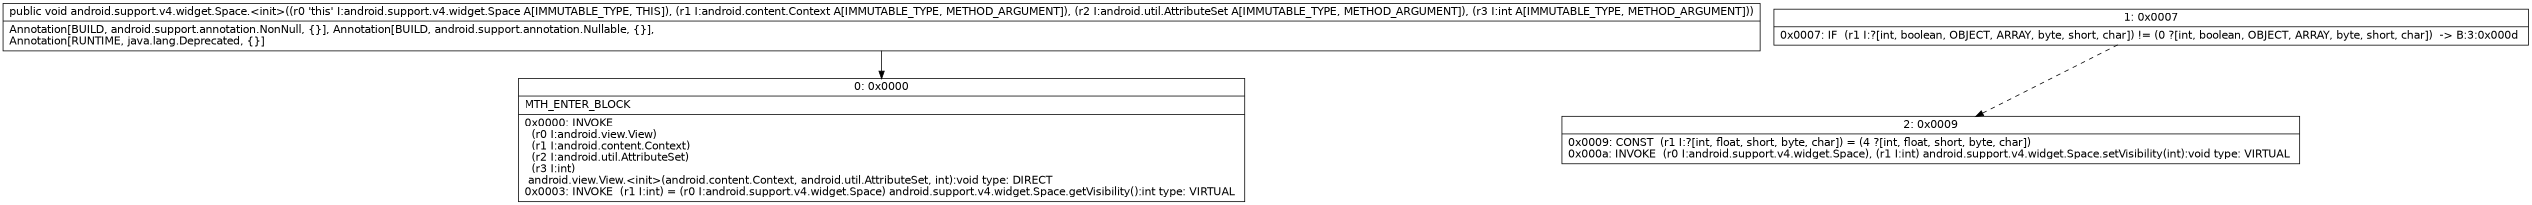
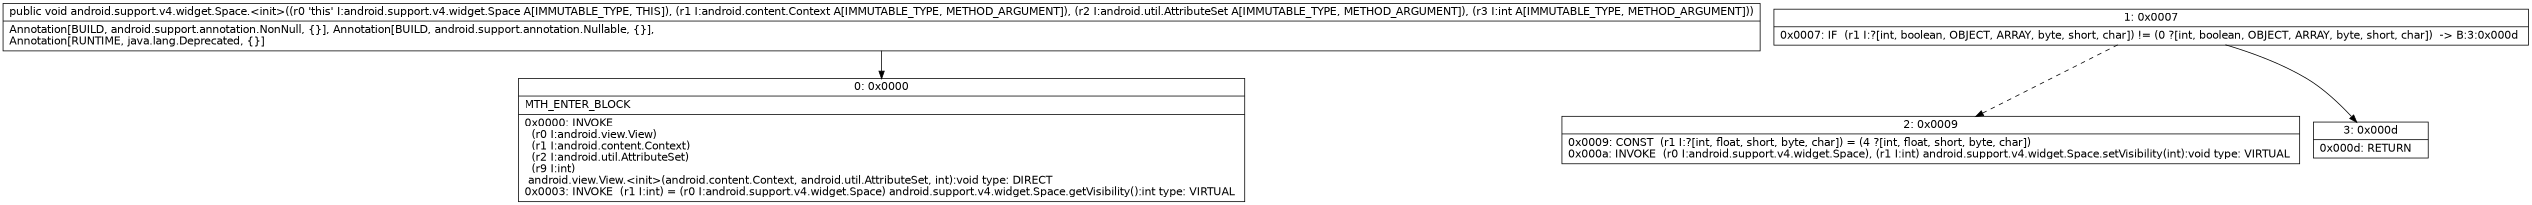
node "3: 0x000d": added
node "0: 0x0000": text "(r3 I:int)" -> "(r9 I:int)"
